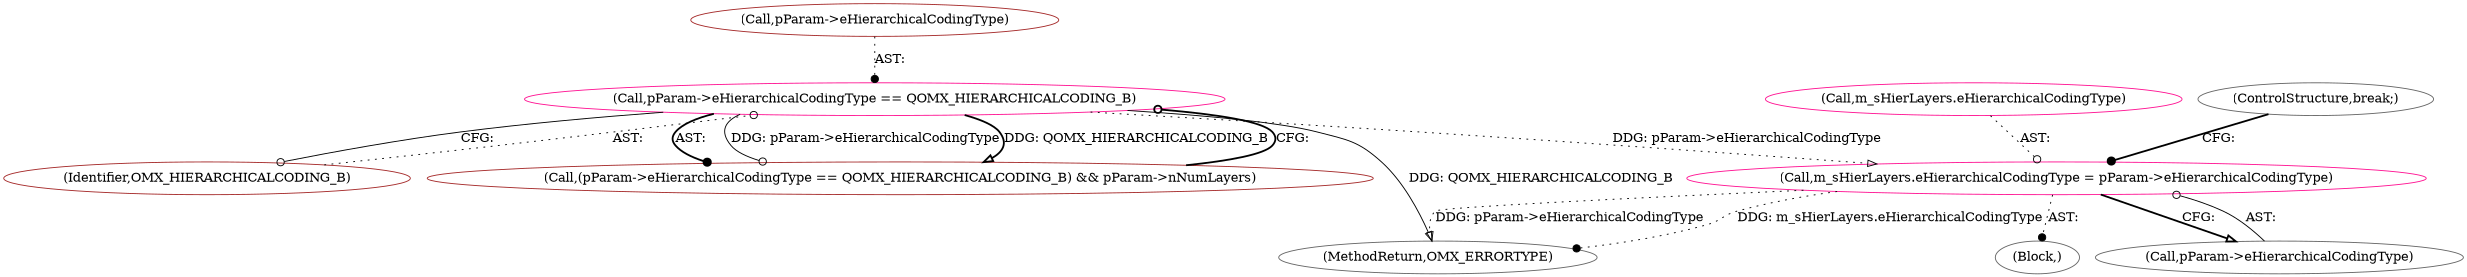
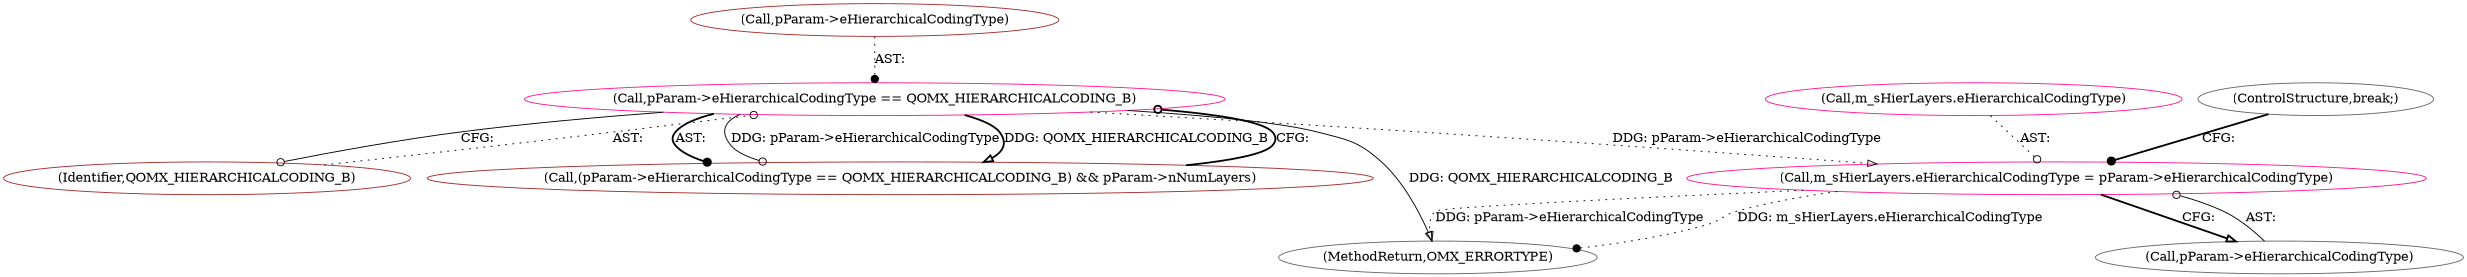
node "(Identifier,OMX_HIERARCHICALCODING_B)": label "(Identifier,OMX_HIERARCHICALCODING_B)" -> "(Identifier,QOMX_HIERARCHICALCODING_B)"
node "(Block,)": removed
